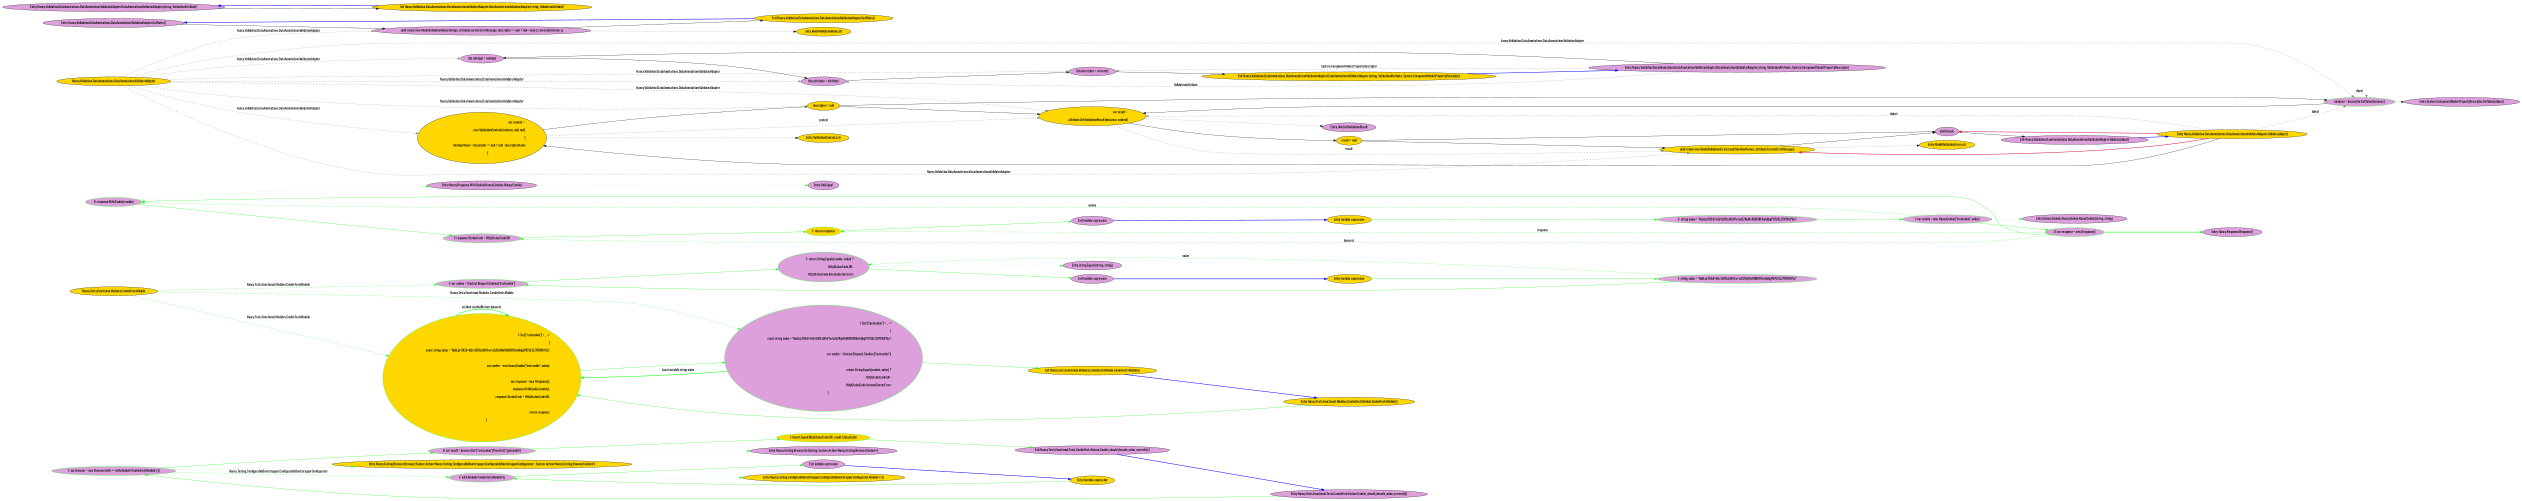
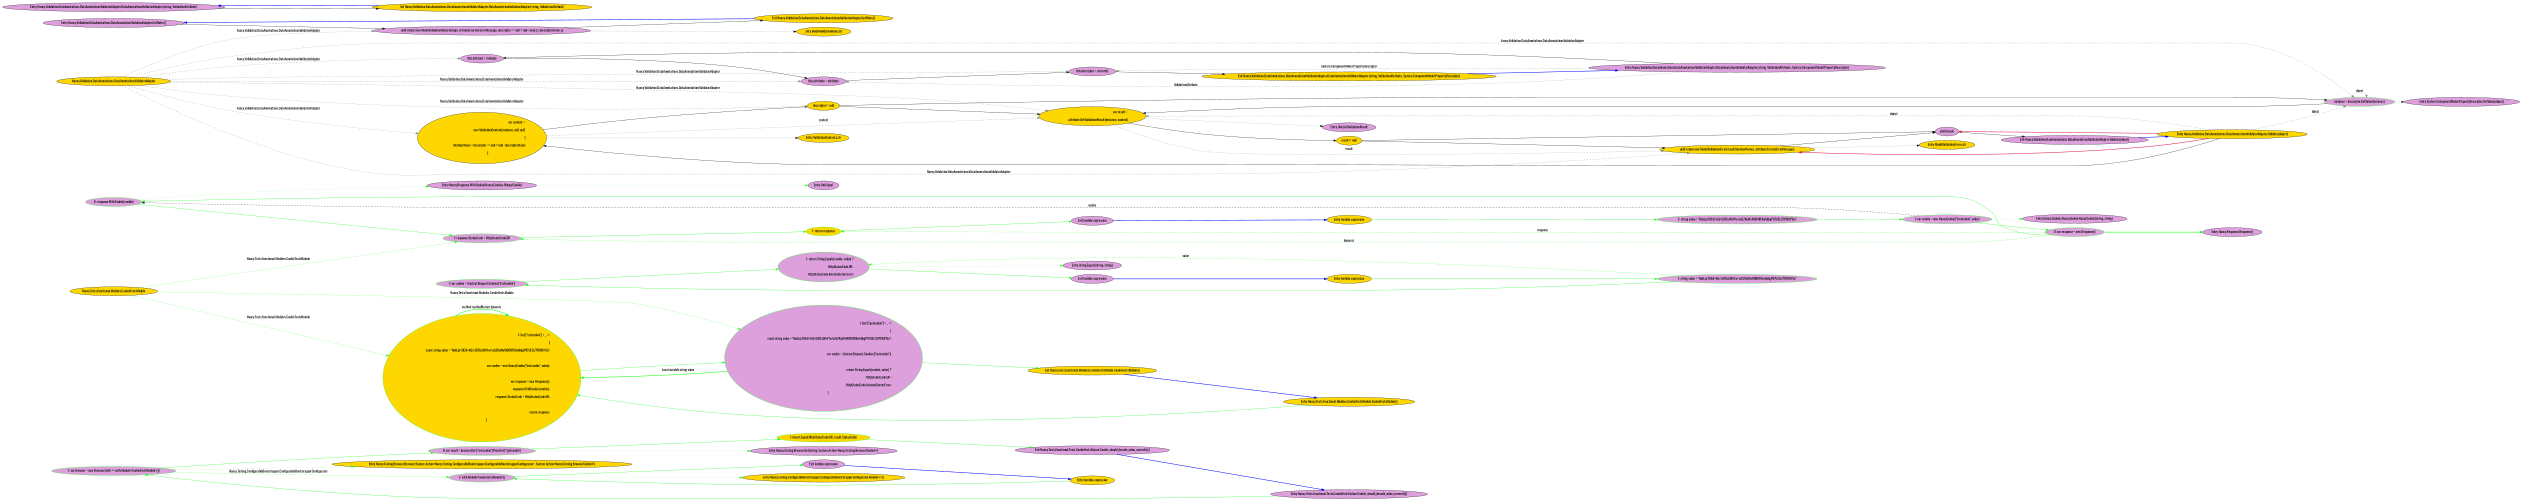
node "this.ruleType = ruleType": label "this.ruleType = ruleType" -> "this.instance = ruleType"
edge "1: var cookie = new NancyCookie(''testcookie'', value)" -> "0: response.WithCookie(cookie)": color green -> black
edge "Nancy.Tests.Functional.Modules.CookieTestsModule" -> "1: var cookie = Context.Request.Cookies[''testcookie'']": now "Nancy.Tests.Functional.Modules.CookieTestsModule" -> "1: response.StatusCode = HttpStatusCode.OK"
